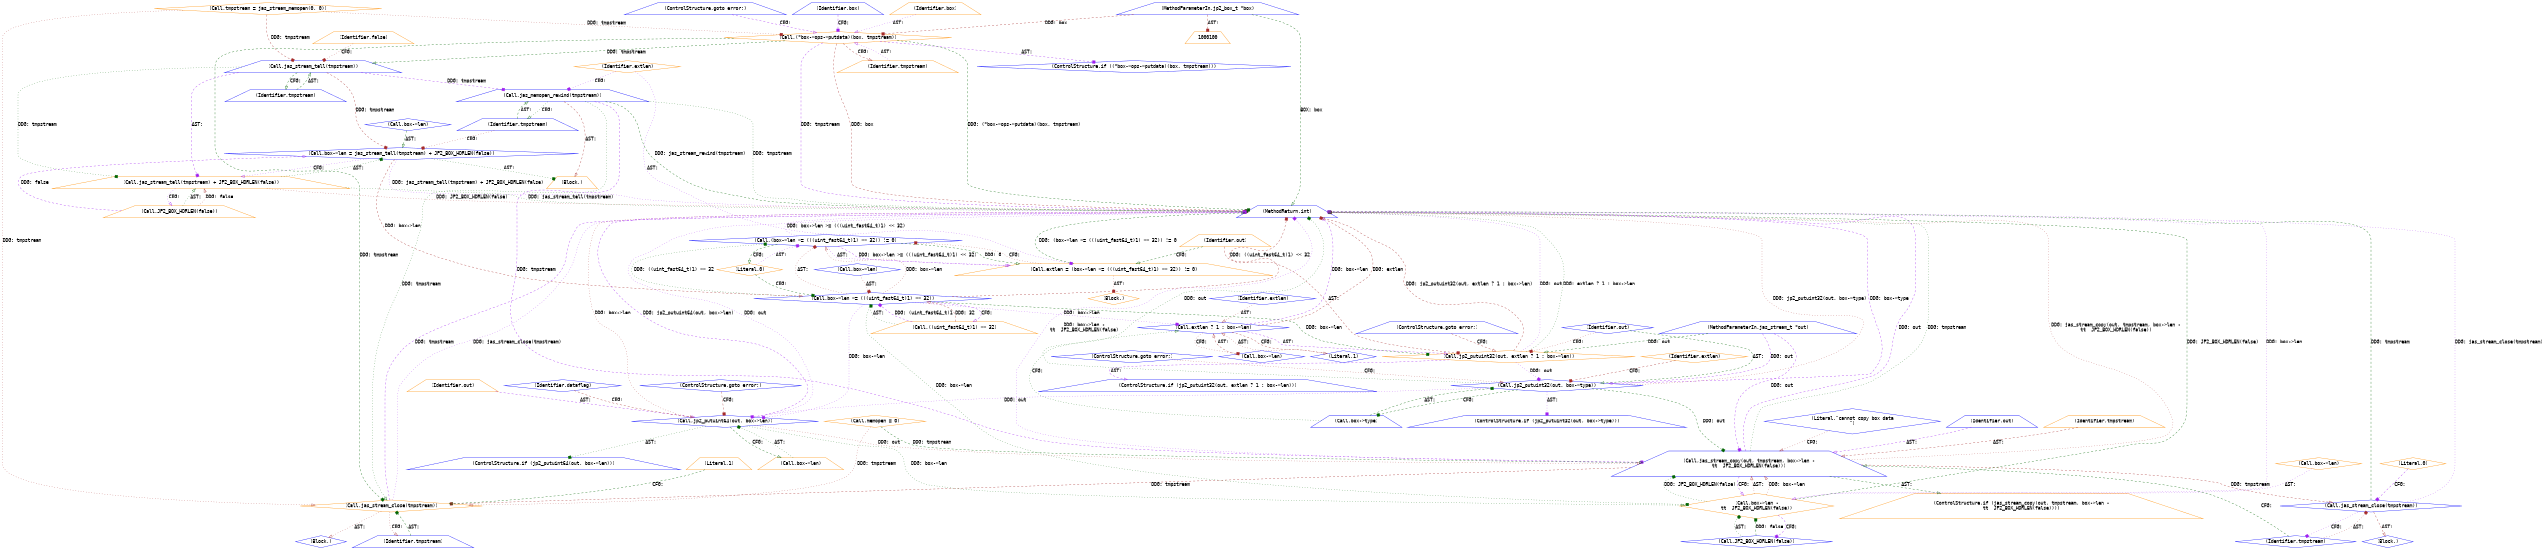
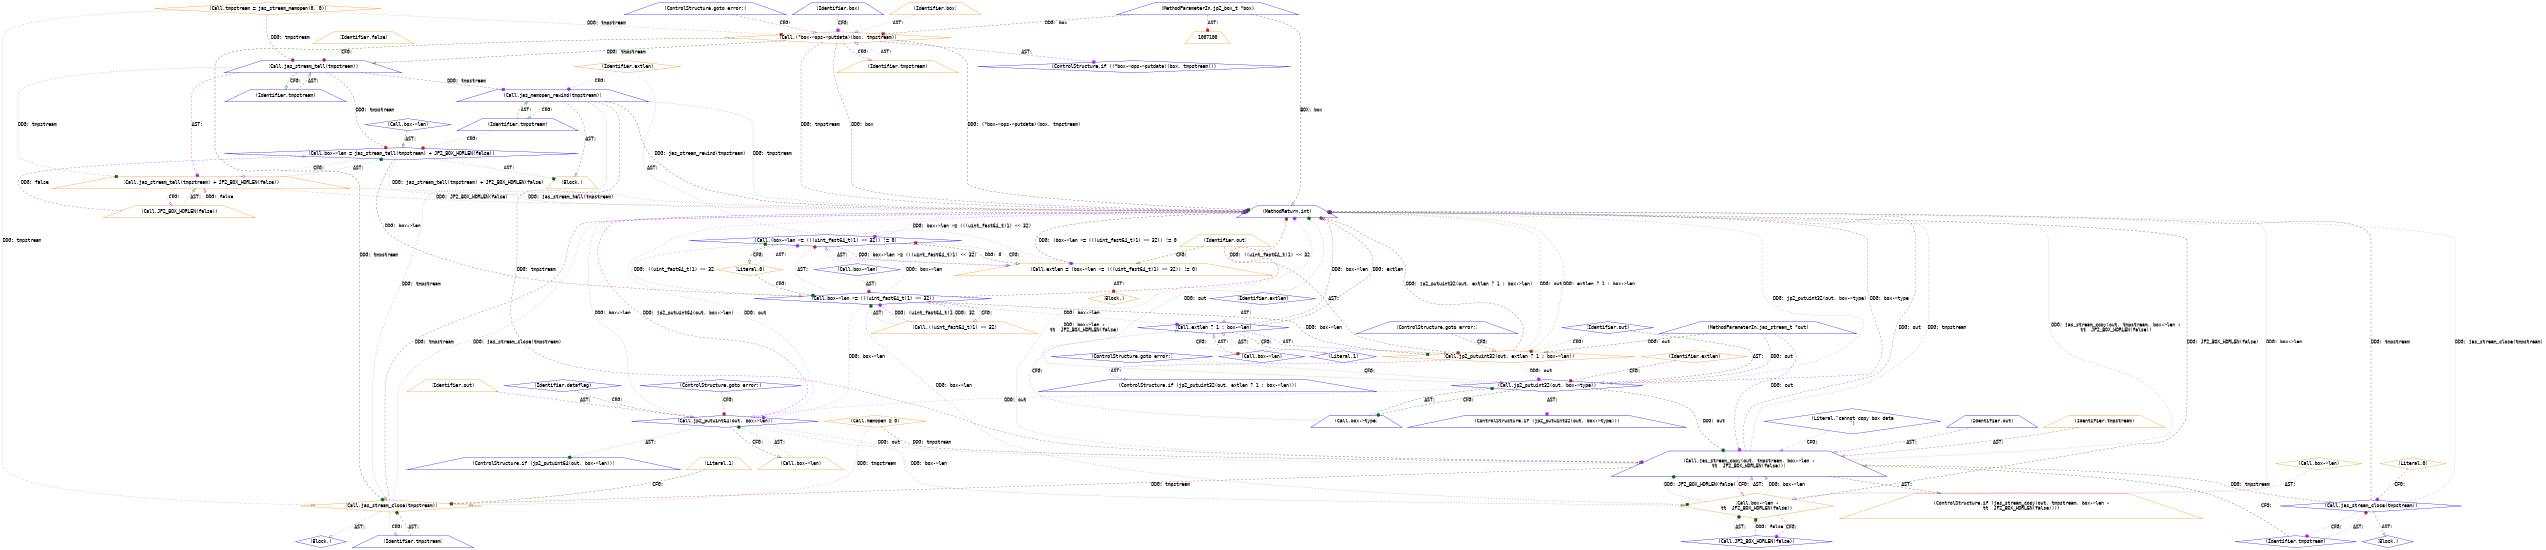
node "1000100": label "1000100" -> "1007100"
edge "(Call,(box->len >= (((uint_fast64_t)1) << 32)) != 0)" -> "(MethodReturn,int)": reversed
edge "(Call,jp2_putuint32(out, box->type))" -> "(Call,jp2_putuint64(out, box->len))": arrowhead box -> onormal
